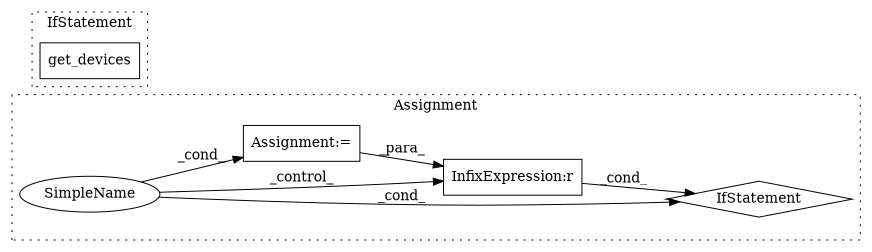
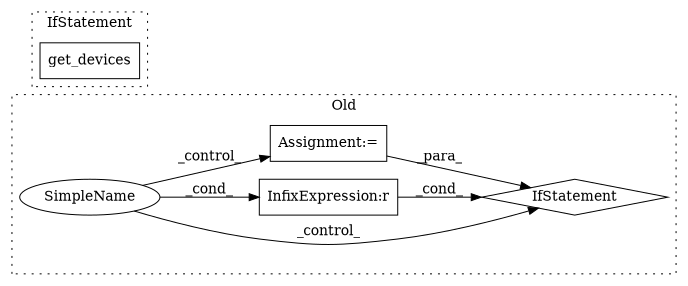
cluster "Assignment": label "Assignment" -> "Old"
edge "SimpleName" -> "Assignment:=": label "_cond_" -> "_control_"
edge "Assignment:=" -> "InfixExpression:r": now "Assignment:=" -> "IfStatement"
edge "SimpleName" -> "InfixExpression:r": label "_control_" -> "_cond_"
edge "SimpleName" -> "IfStatement": label "_cond_" -> "_control_"
